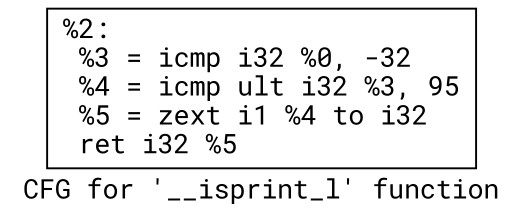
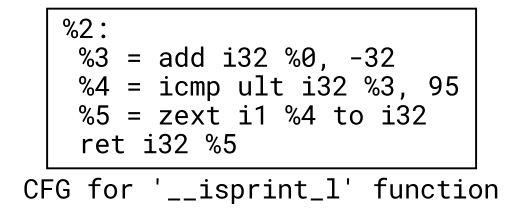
node "%2:": text "%3 = icmp i32 %0, -32" -> "%3 = add i32 %0, -32"
